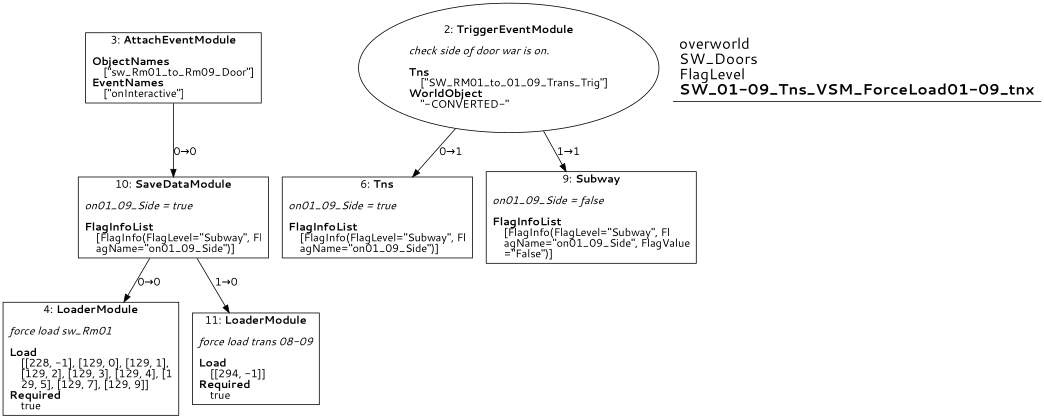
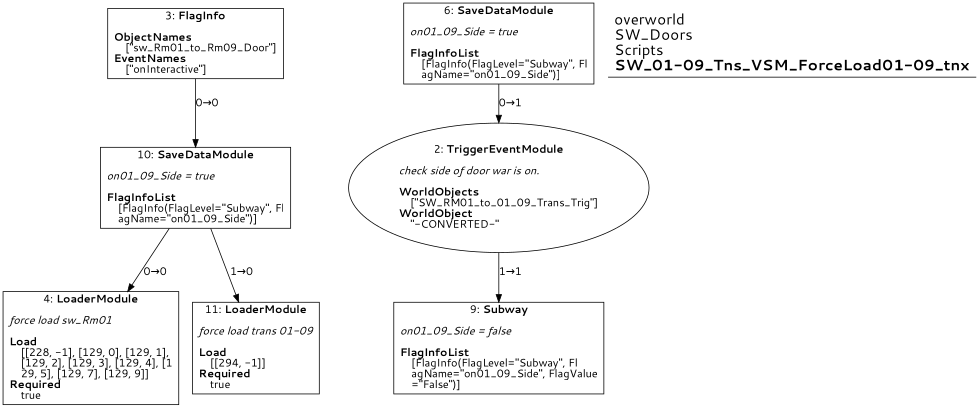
node "3:": text "AttachEventModule" -> "FlagInfo"
node "2:": text "Tns" -> "WorldObjects"
node "overworld": text "FlagLevel" -> "Scripts"
edge "2:" -> "6:": reversed
node "6:": text "Tns" -> "SaveDataModule"
node "11:": text "force load trans 08-09" -> "force load trans 01-09"
